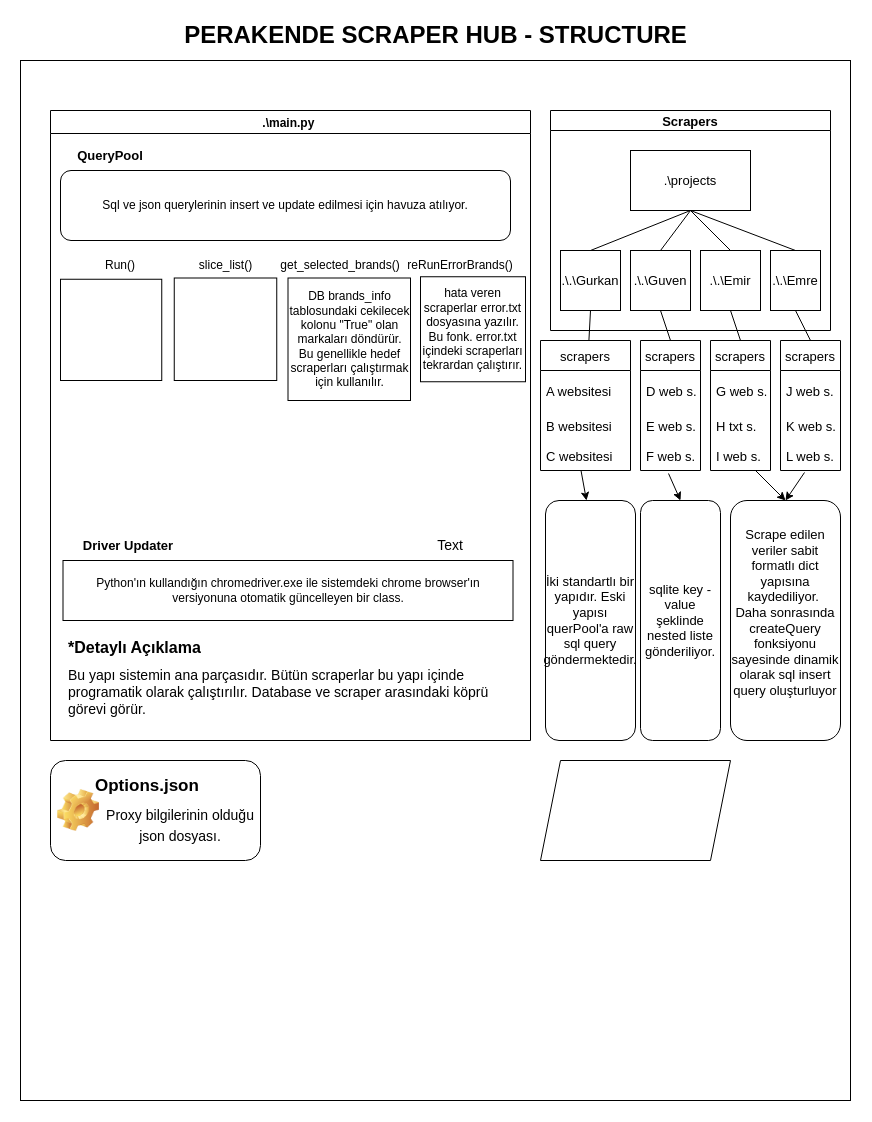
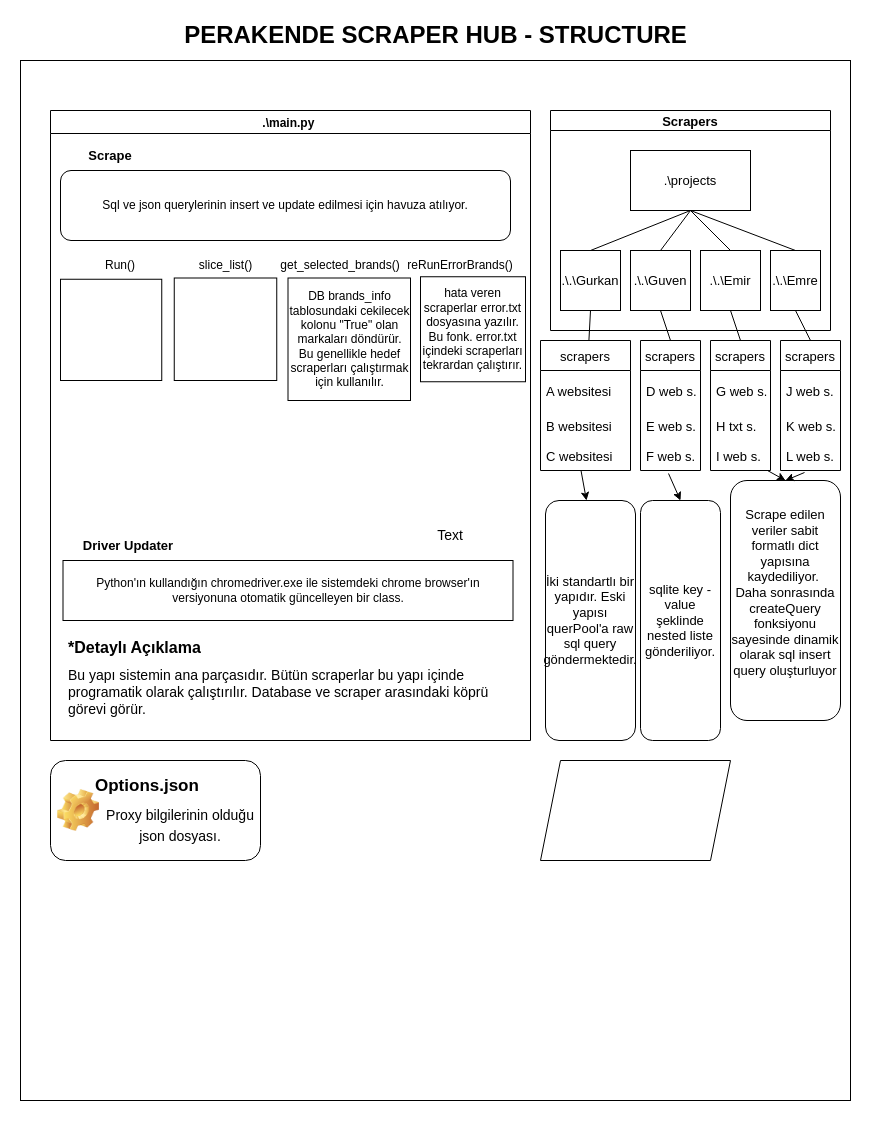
node "QueryPool": label "QueryPool" -> "Scrape"
node "Text": moved (451, 546) -> (451, 536)
node "Scrape edilen veriler sabit formatlı dict yapısına kaydediliyor. Daha sonrasında createQuery fonksiyonu sayesinde dinamik olarak sql insert query oluşturluyor": moved (786, 621) -> (786, 601)
